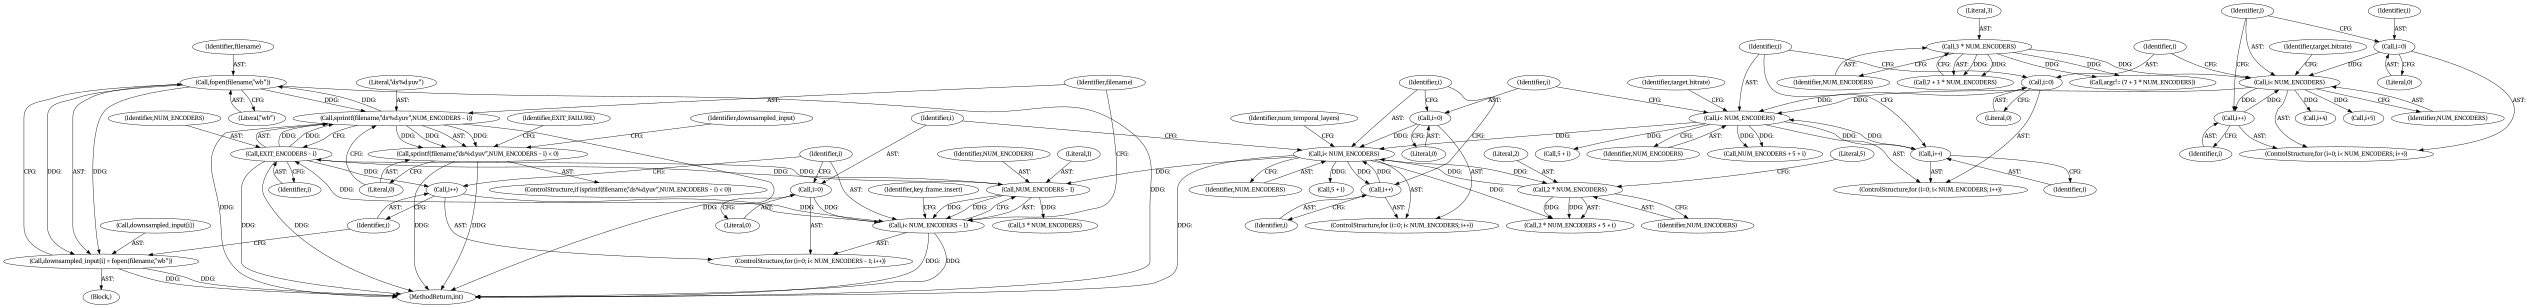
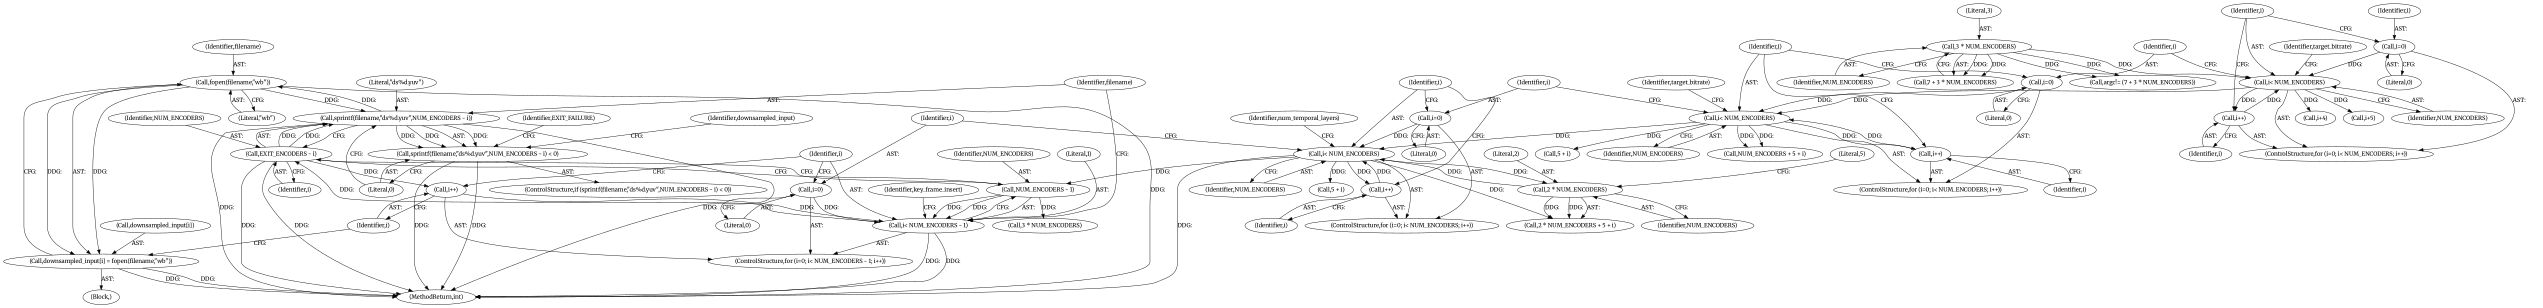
edge "(Literal,1)" -> "(Call,NUM_ENCODERS - 1)": now "(Literal,1)" -> "(Call,i< NUM_ENCODERS - 1)"
edge "(Call,NUM_ENCODERS - 1)" -> "(Call,EXIT_ENCODERS - i)": label "DDG: " -> "CFG: "
edge "(Call,EXIT_ENCODERS - i)" -> "(Call,NUM_ENCODERS - 1)": label "DDG: " -> "CFG: "
